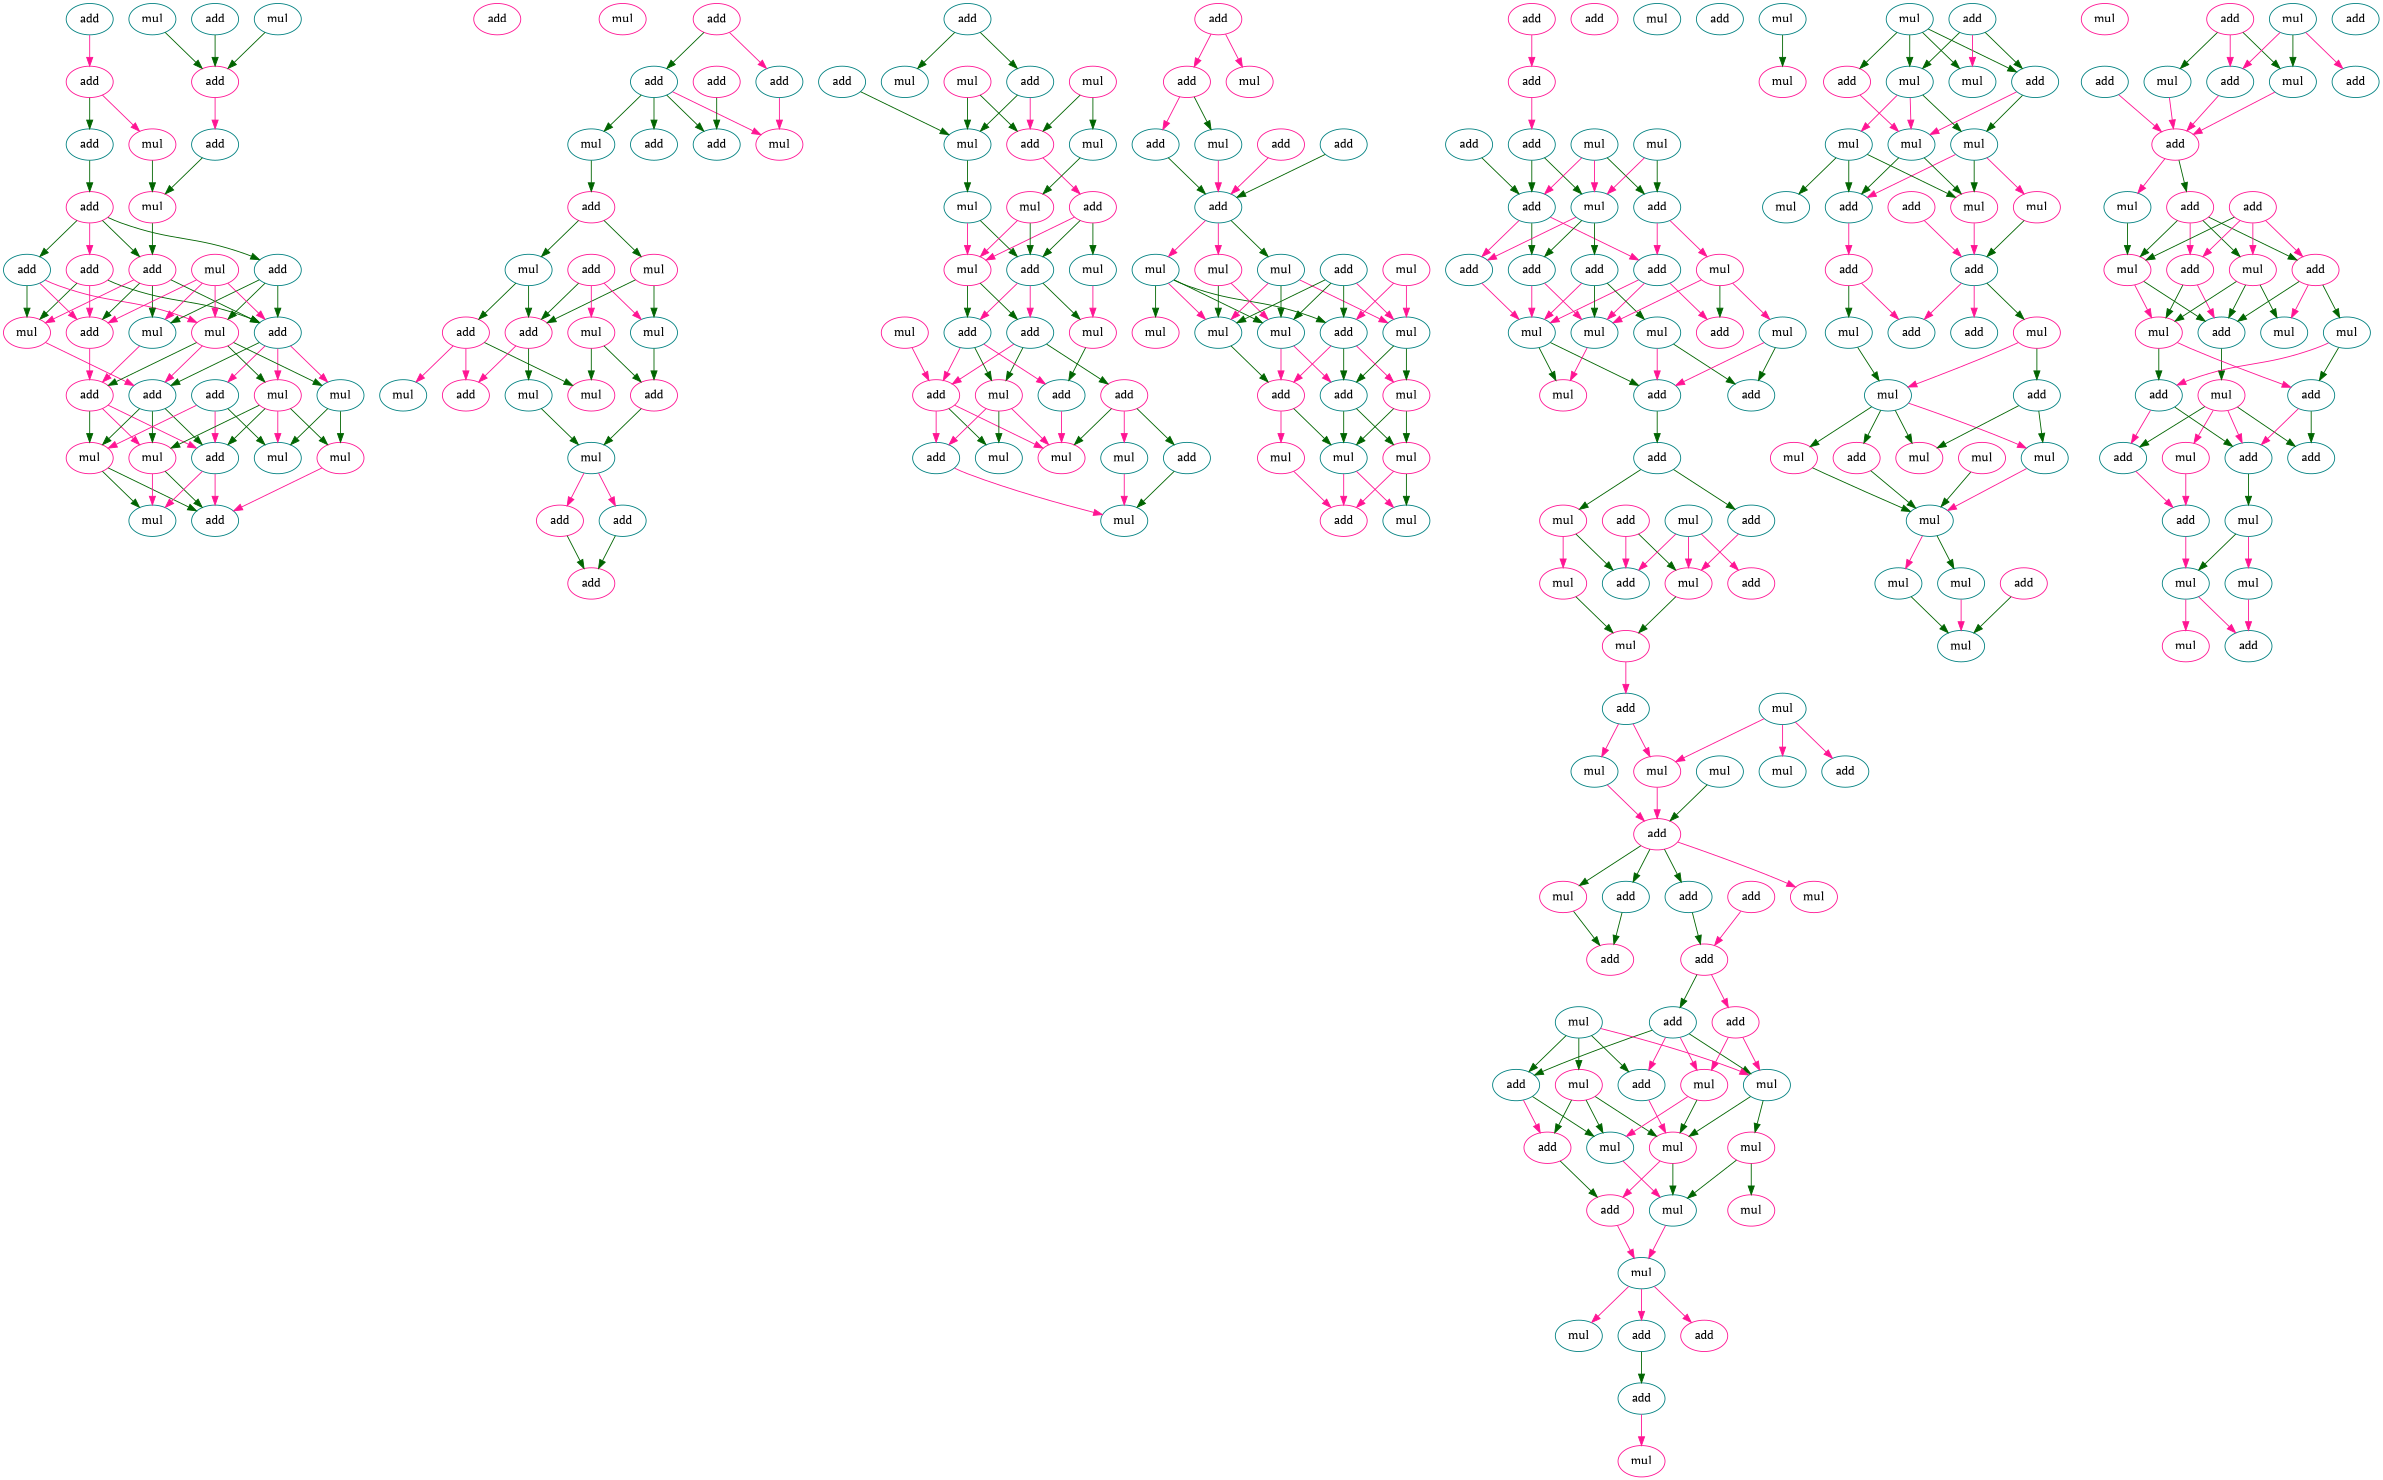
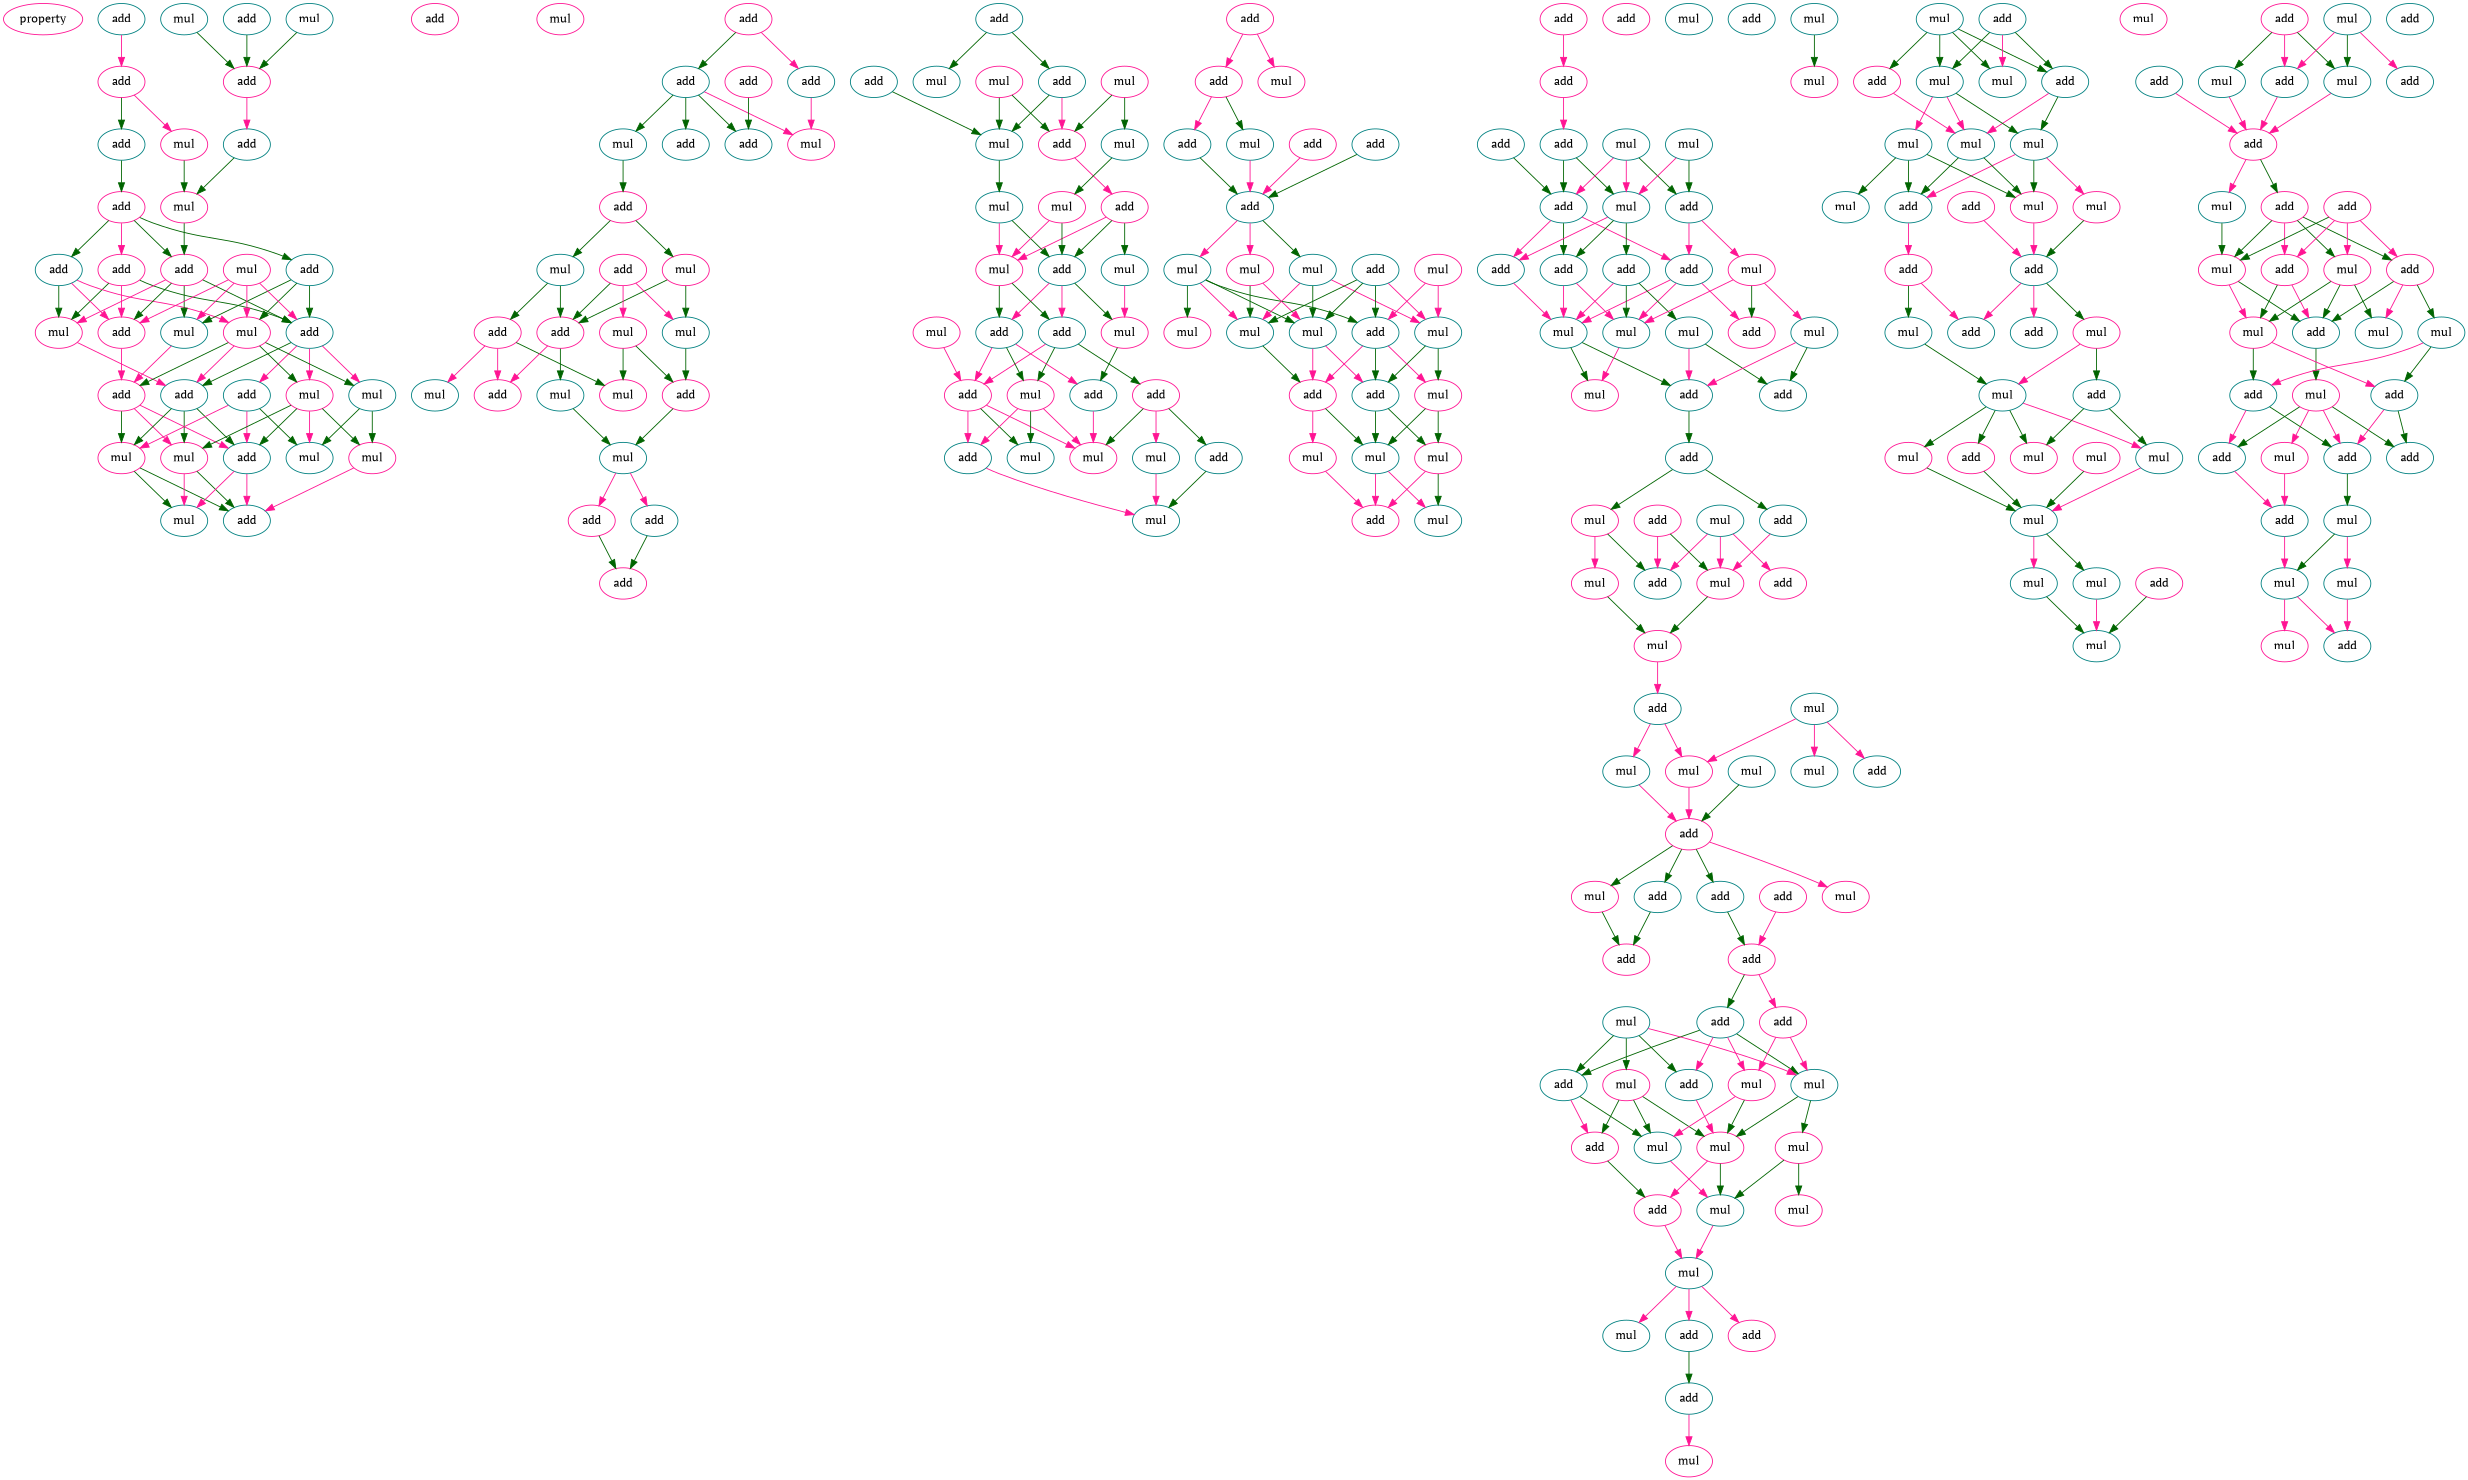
node "property": added
